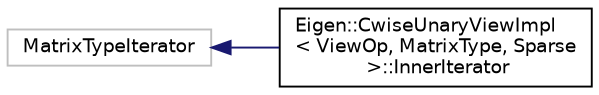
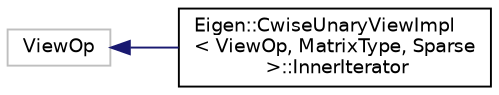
node "MatrixTypeIterator": label "MatrixTypeIterator" -> "ViewOp"
